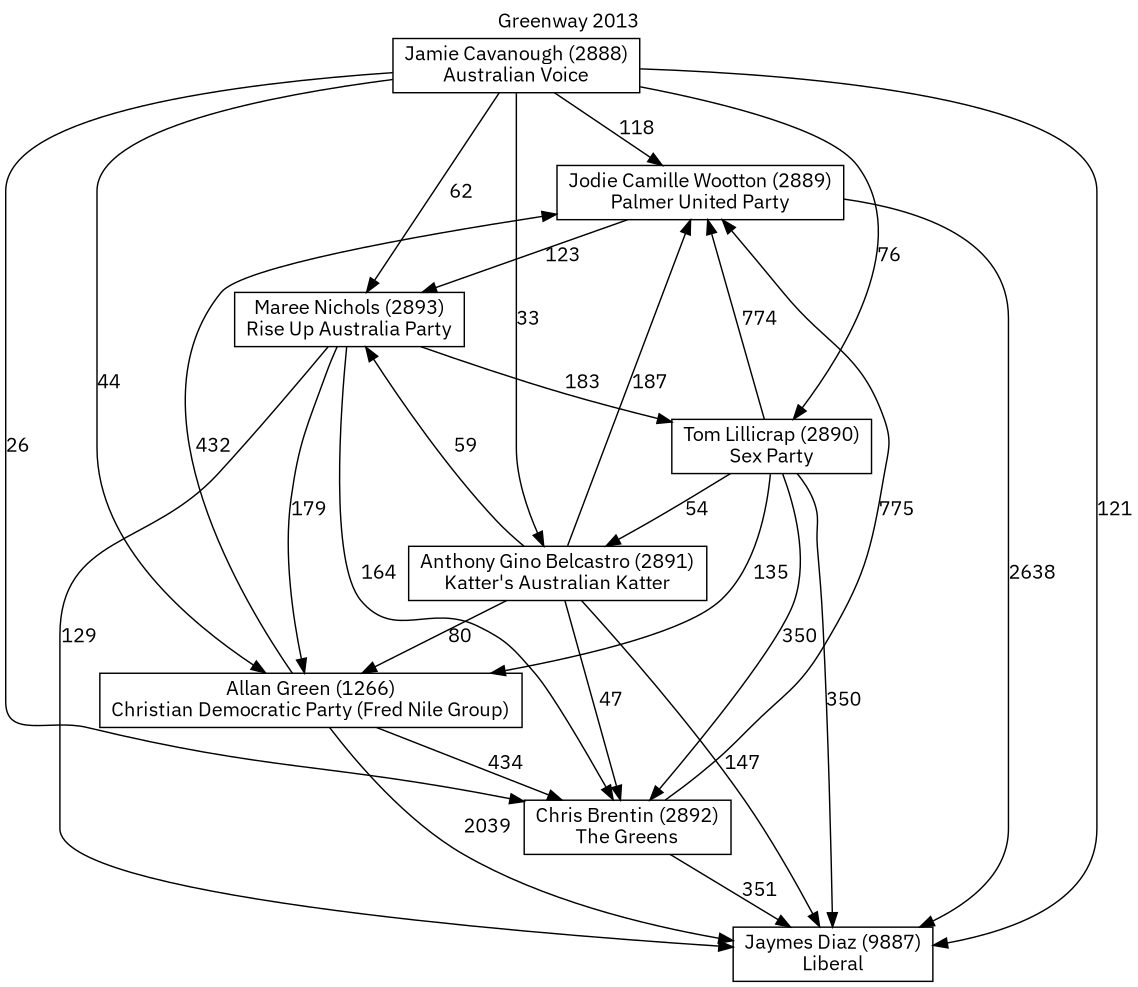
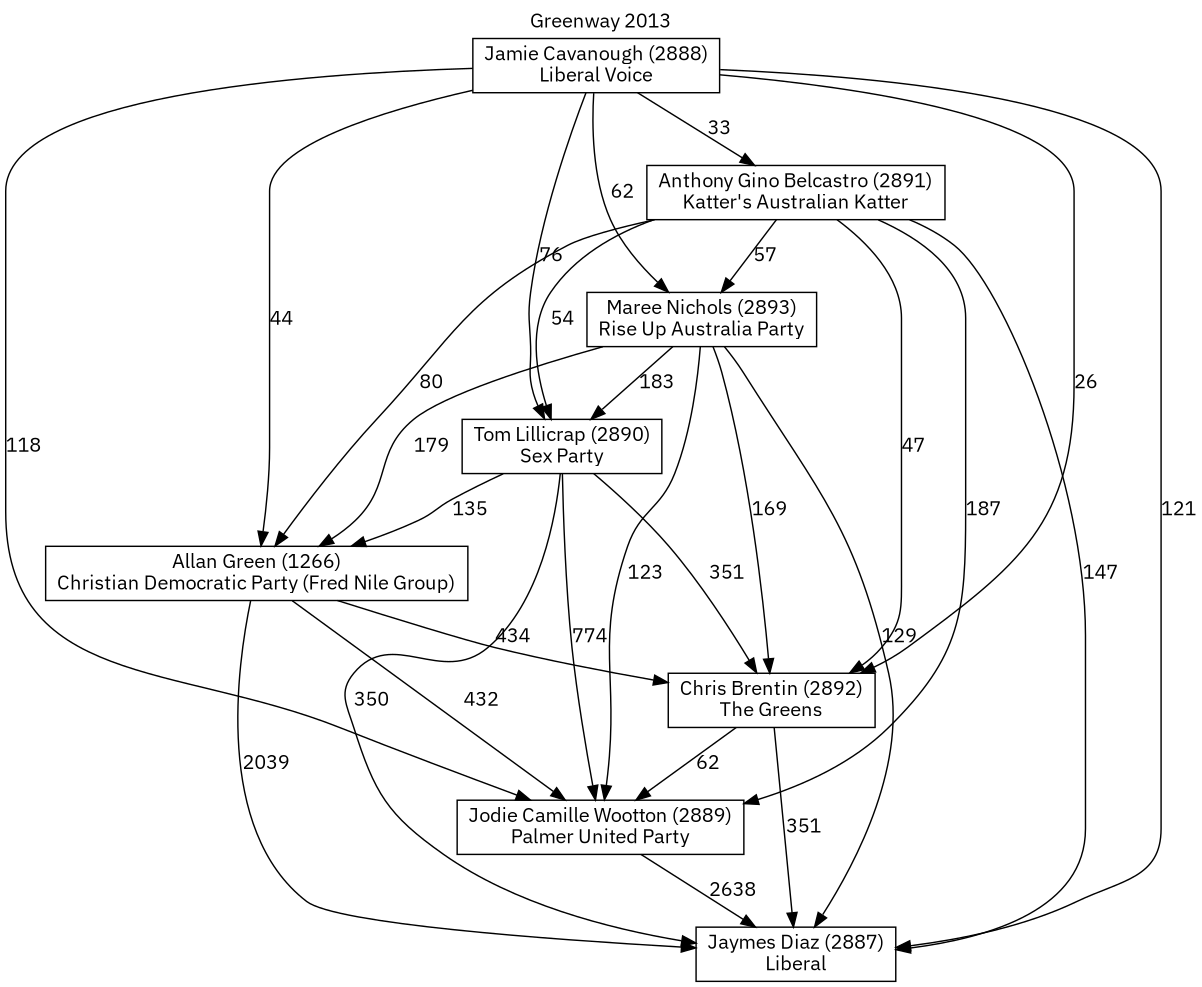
node "Jamie Cavanough (2888) Australian Voice": label "Jamie Cavanough (2888) Australian Voice" -> "Jamie Cavanough (2888) Liberal Voice"
edge "Jodie Camille Wootton (2889) Palmer United Party" -> "Maree Nichols (2893) Rise Up Australia Party": reversed
edge "Anthony Gino Belcastro (2891) Katter's Australian Katter" -> "Maree Nichols (2893) Rise Up Australia Party": label "59" -> "57"
edge "Tom Lillicrap (2890) Sex Party" -> "Anthony Gino Belcastro (2891) Katter's Australian Katter": reversed
edge "Chris Brentin (2892) The Greens" -> "Jodie Camille Wootton (2889) Palmer United Party": label "775" -> "62"
edge "Maree Nichols (2893) Rise Up Australia Party" -> "Chris Brentin (2892) The Greens": label "164" -> "169"
edge "Tom Lillicrap (2890) Sex Party" -> "Chris Brentin (2892) The Greens": label "350" -> "351"
node "Jaymes Diaz (9887) Liberal": label "Jaymes Diaz (9887) Liberal" -> "Jaymes Diaz (2887) Liberal"
